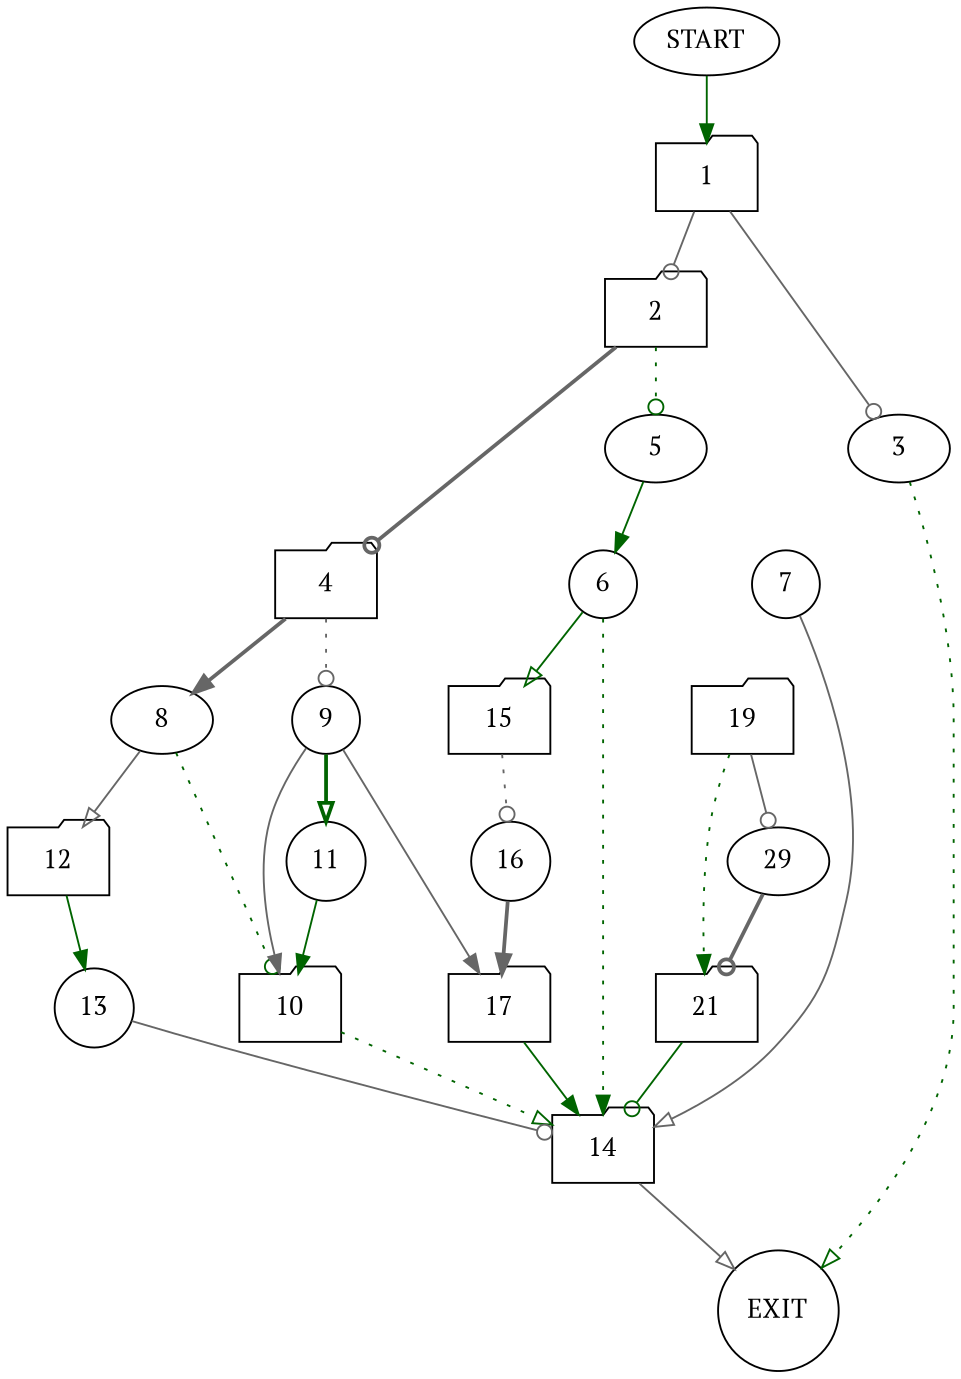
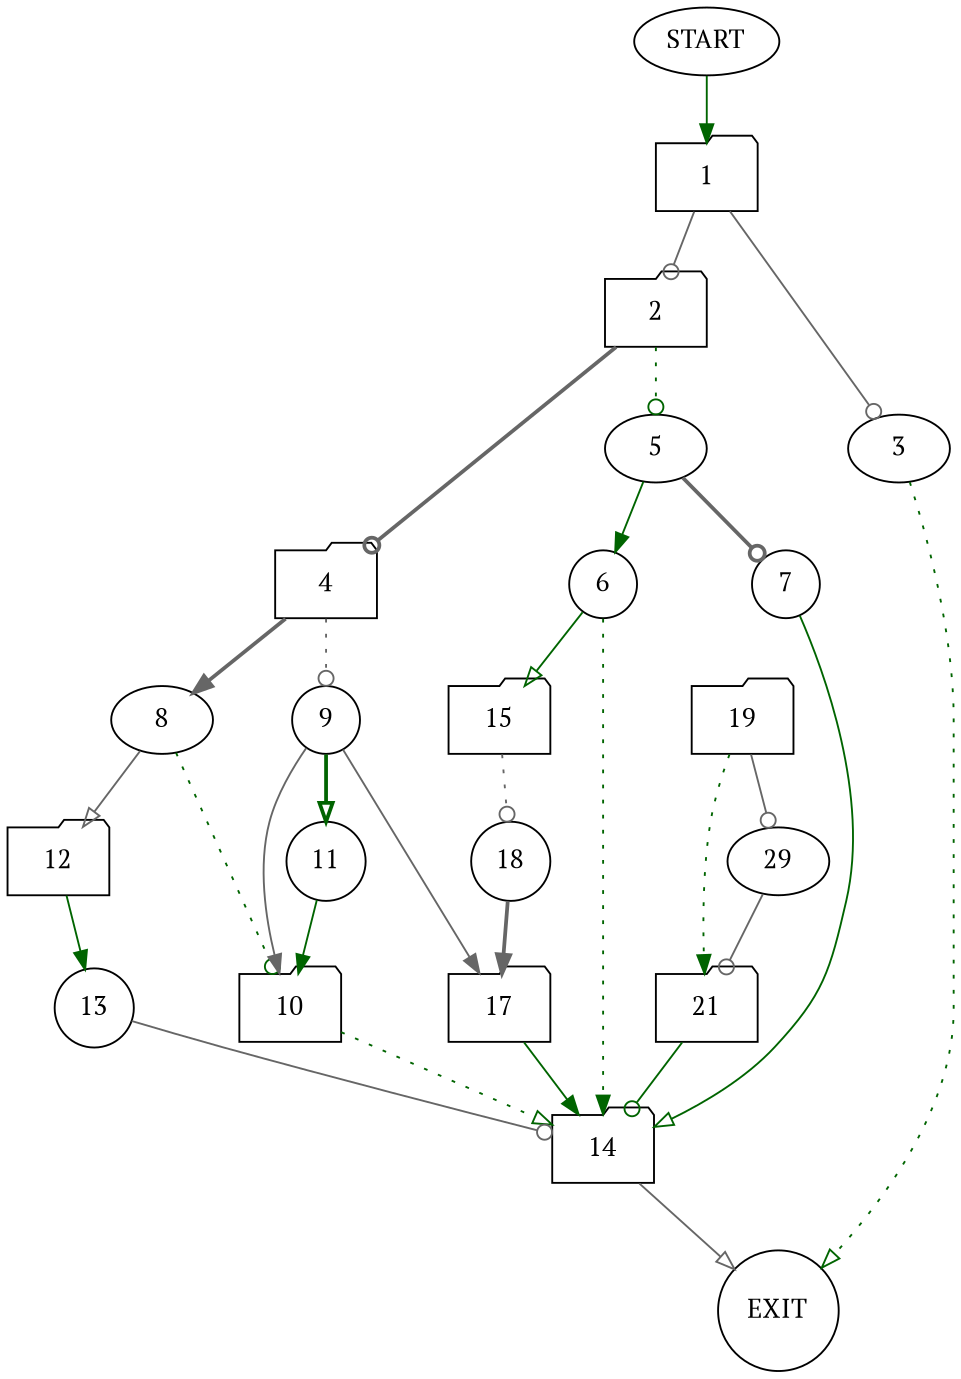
edge "5" -> "7": added
node "16": label "16" -> "18"
edge "7" -> "14": color gray40 -> darkgreen
edge "29" -> "21": style bold -> solid
